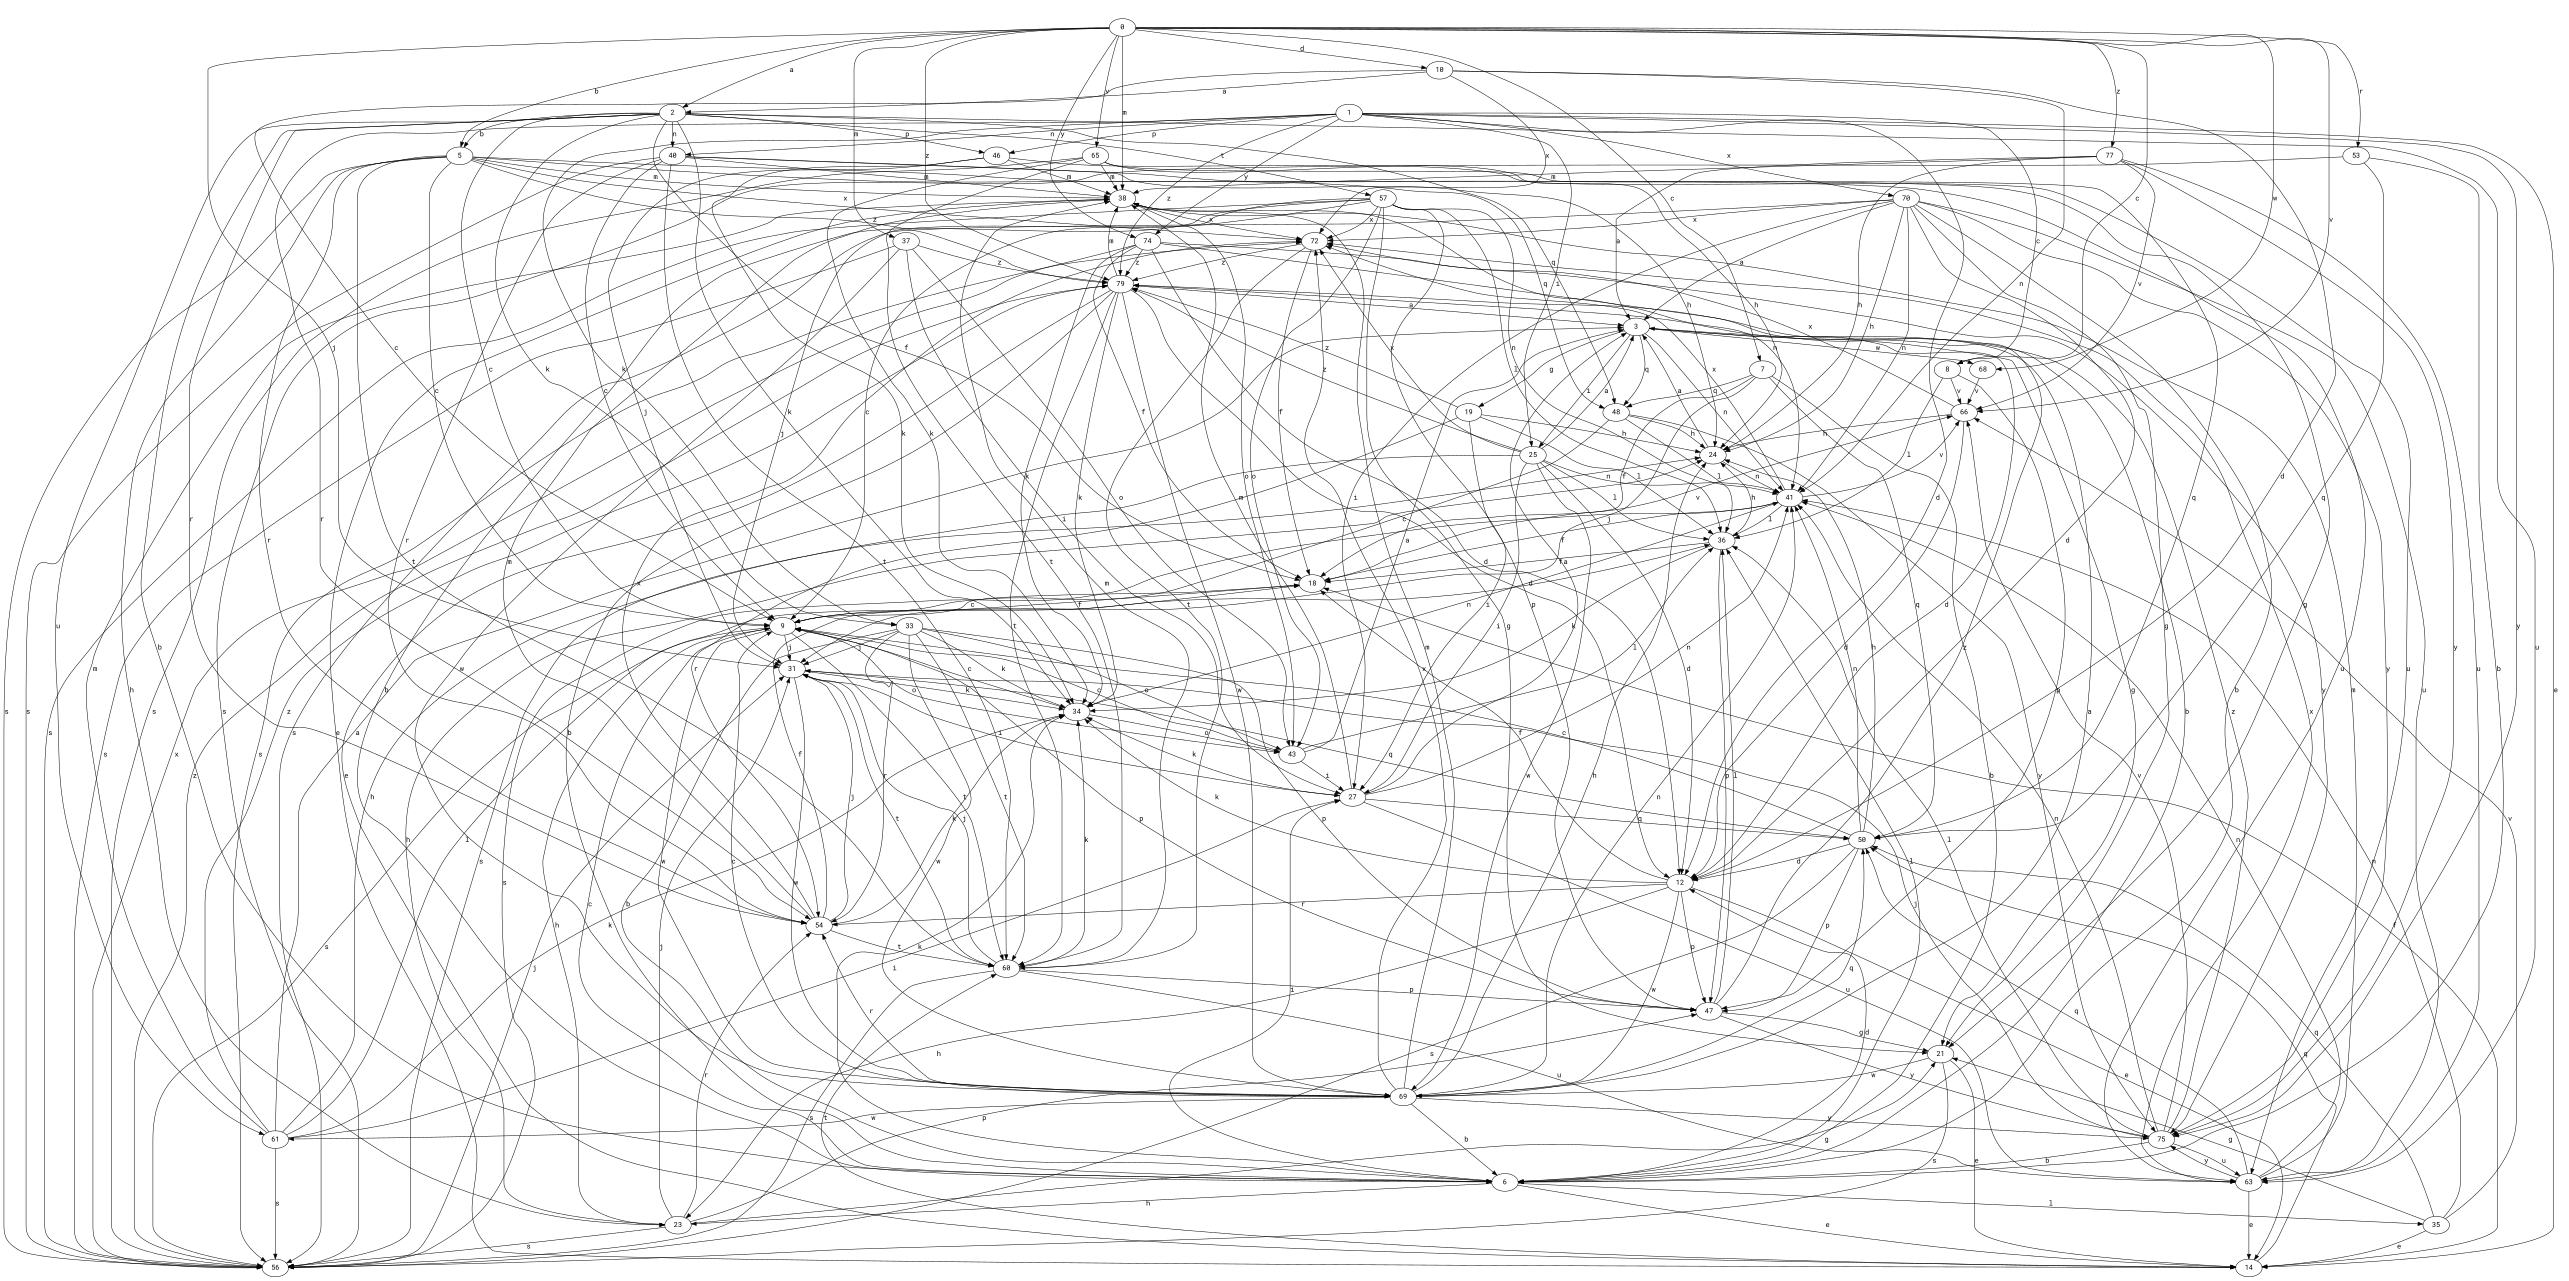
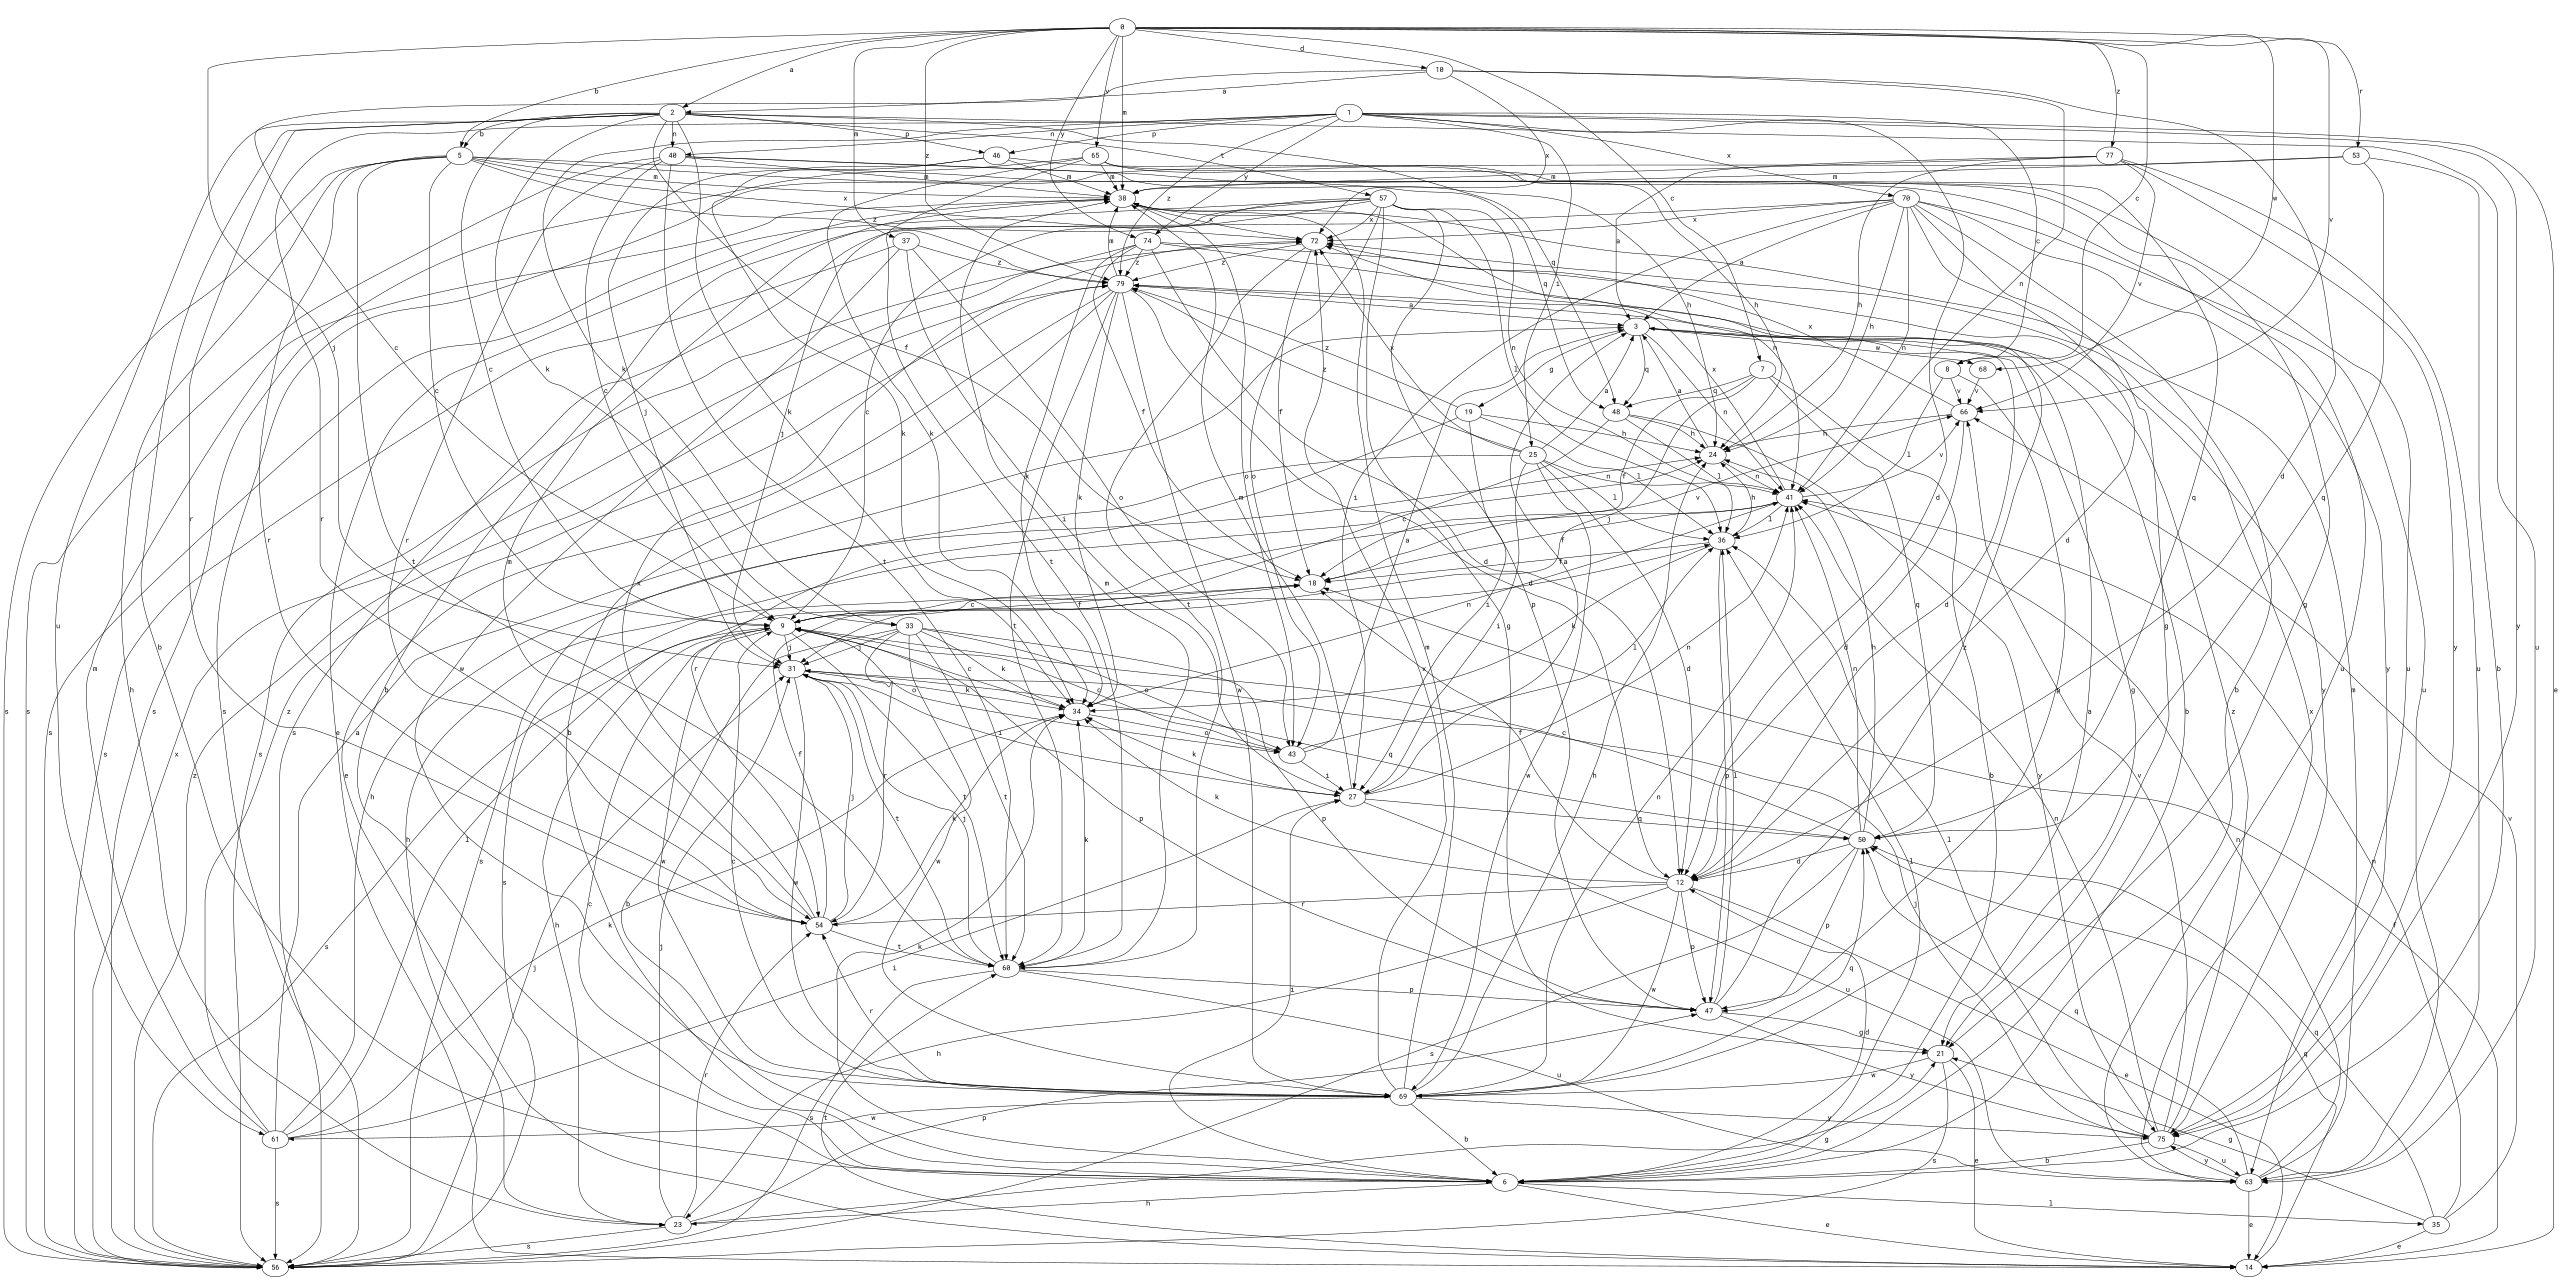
edge "53" -> "38": added, label "m"
edge "3" -> "25": removed, label "i"
